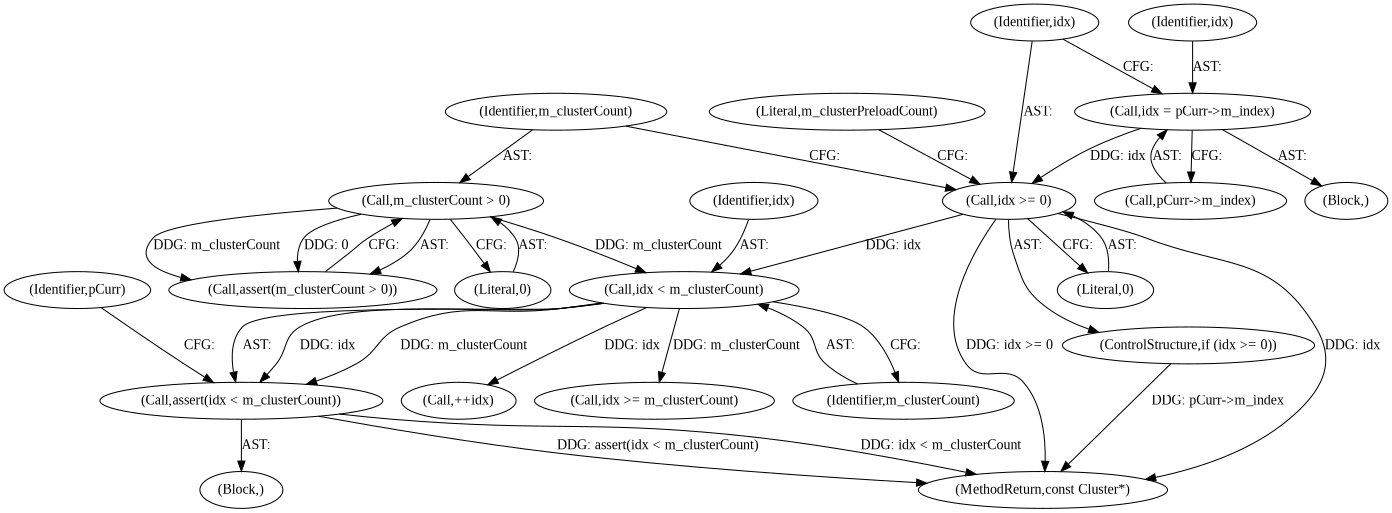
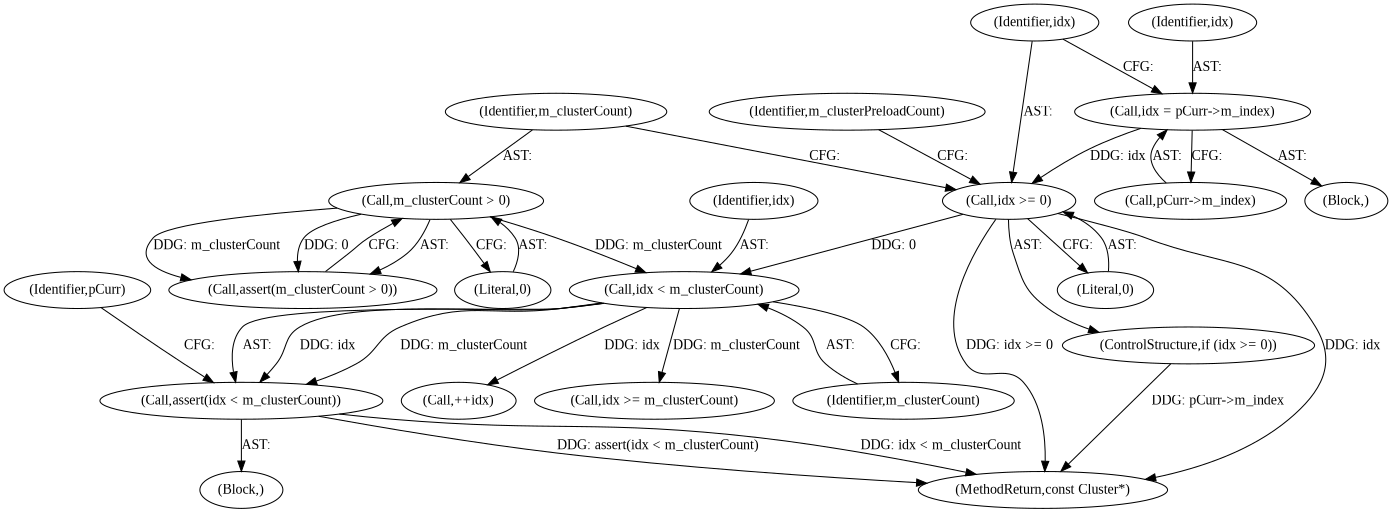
node "(Literal,m_clusterPreloadCount)": label "(Literal,m_clusterPreloadCount)" -> "(Identifier,m_clusterPreloadCount)"
edge "(Call,idx >= 0)" -> "(Call,idx < m_clusterCount)": label "DDG: idx" -> "DDG: 0"
